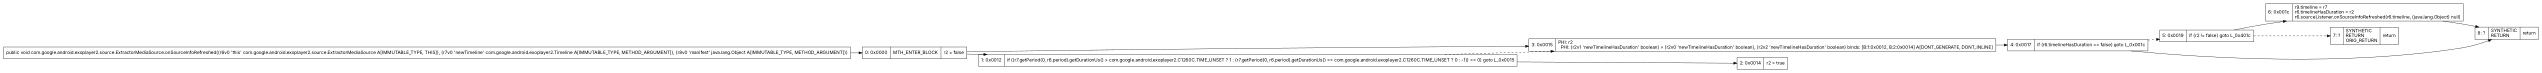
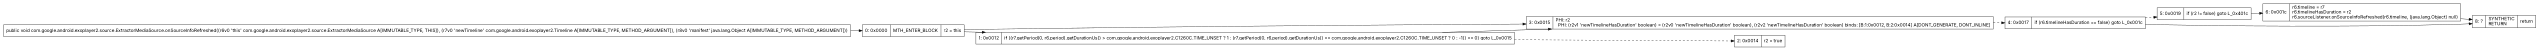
node "6: 0x001c": text "r9.timeline = r7" -> "r6.timeline = r7"
node "7: ?": removed
edge "3: 0x0015" -> "4: 0x0017": style solid -> dashed
node "0: 0x0000": text "r2 = false" -> "r2 = this"
edge "1: 0x0012" -> "3: 0x0015": style dashed -> solid
edge "1: 0x0012" -> "2: 0x0014": style solid -> dashed
